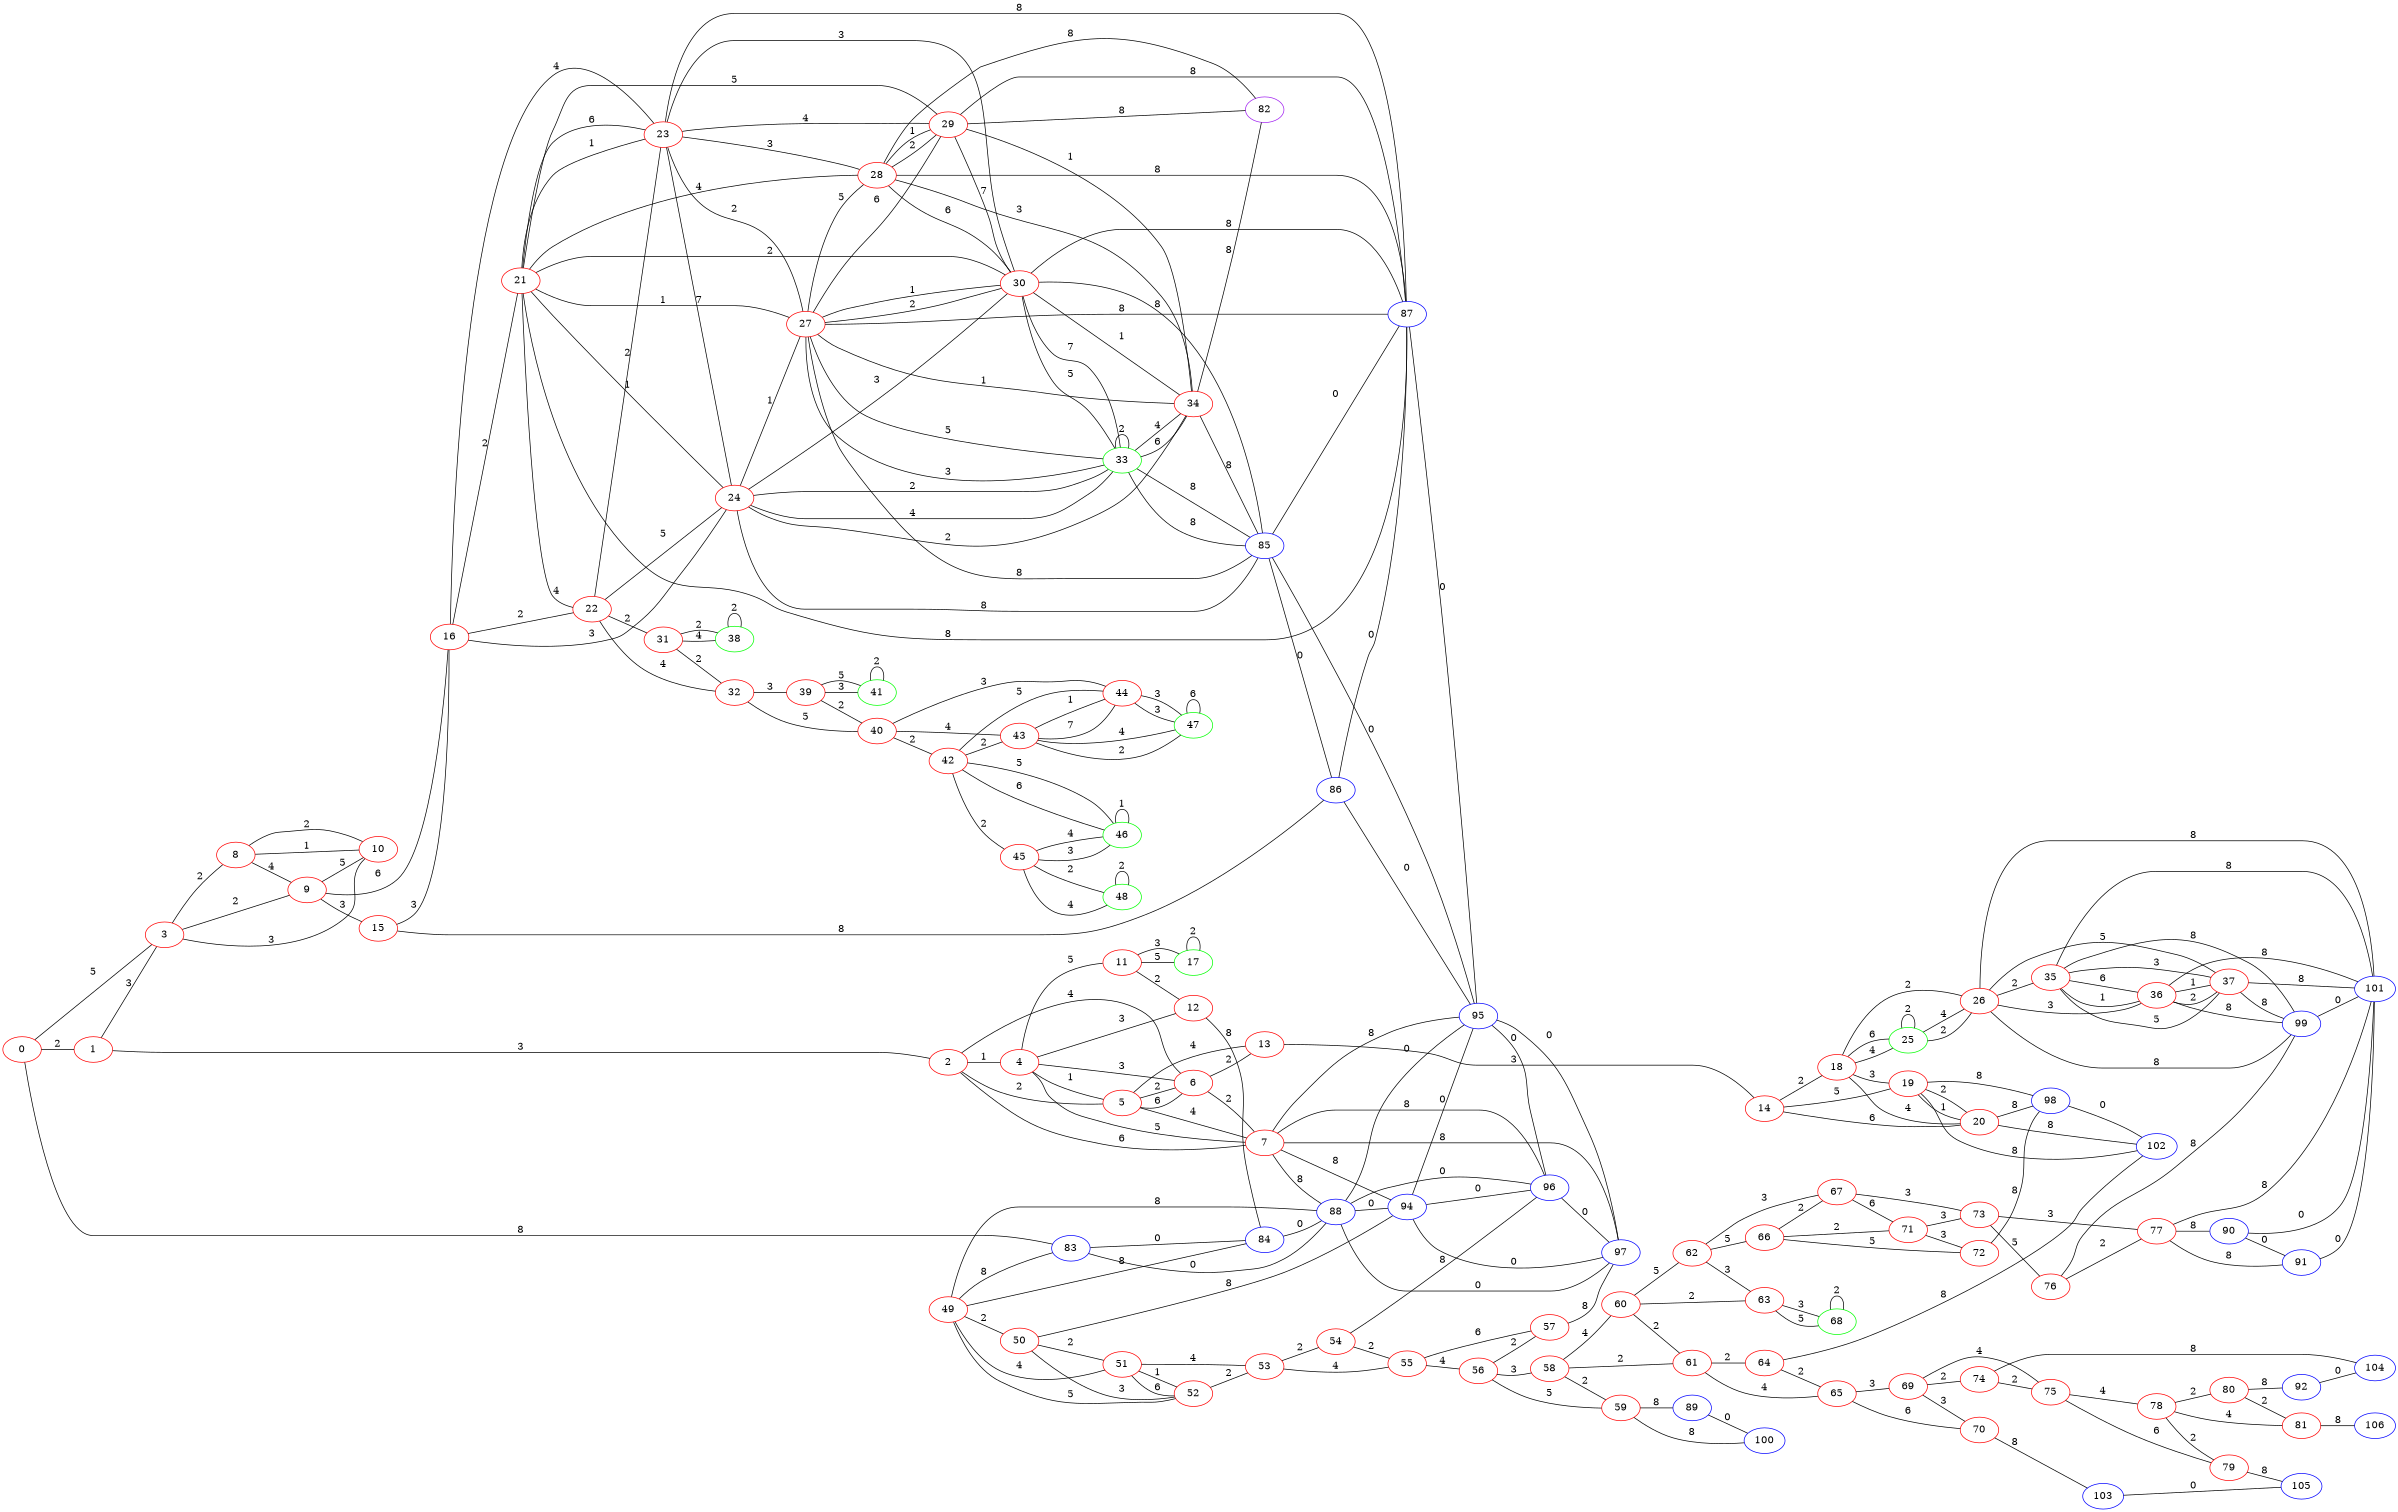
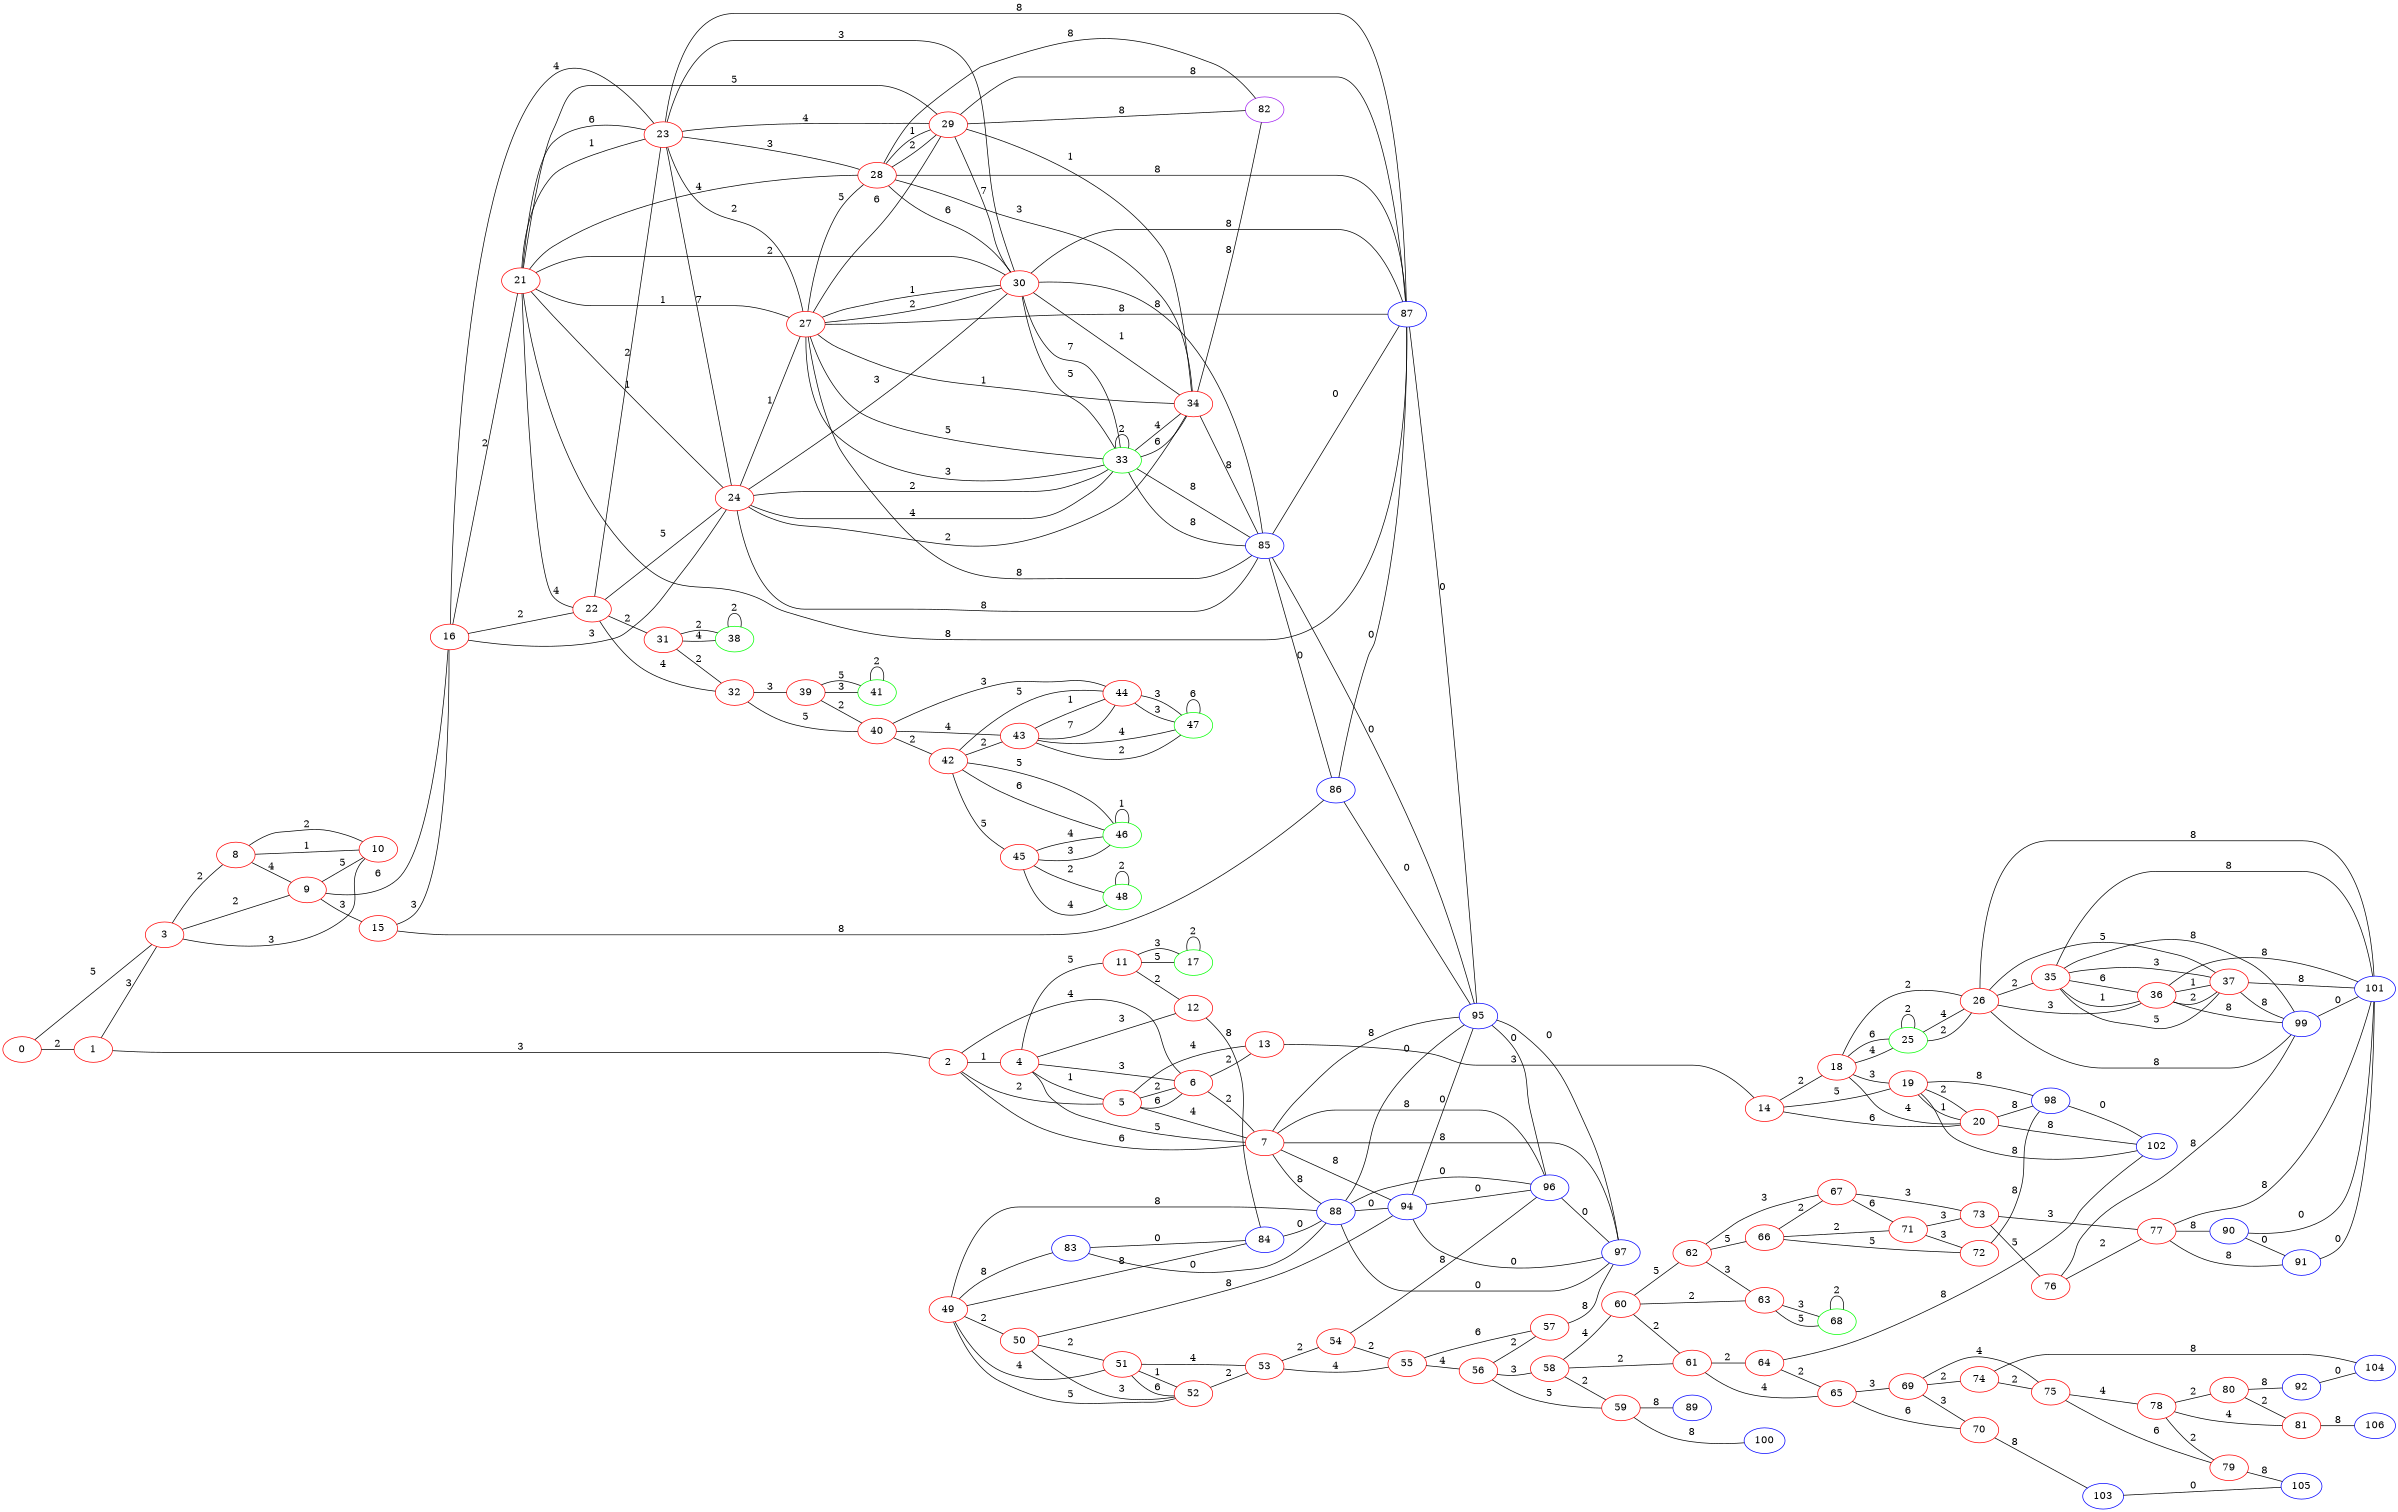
edge "42" -- "45": label "2" -> "5"
edge "0" -- "83": removed, label "8"
edge "89" -- "100": removed, label "0"
